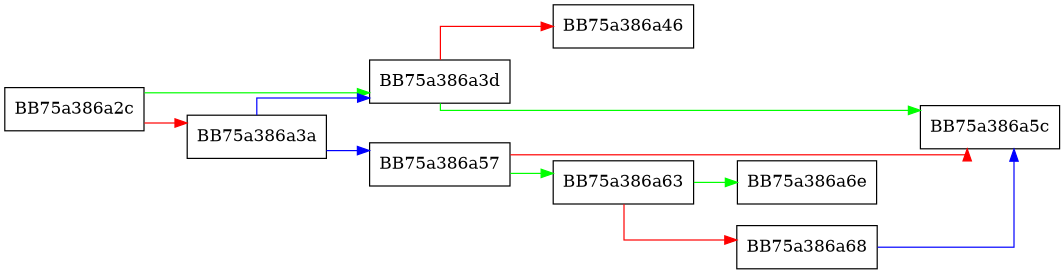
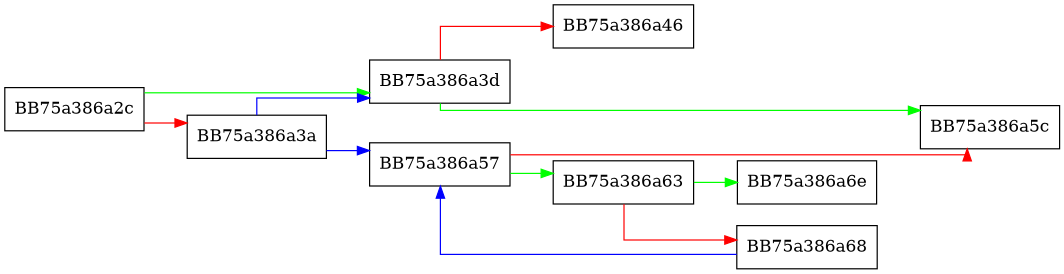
edge "BB75a386a68" -> "BB75a386a5c": now "BB75a386a68" -> "BB75a386a57"
